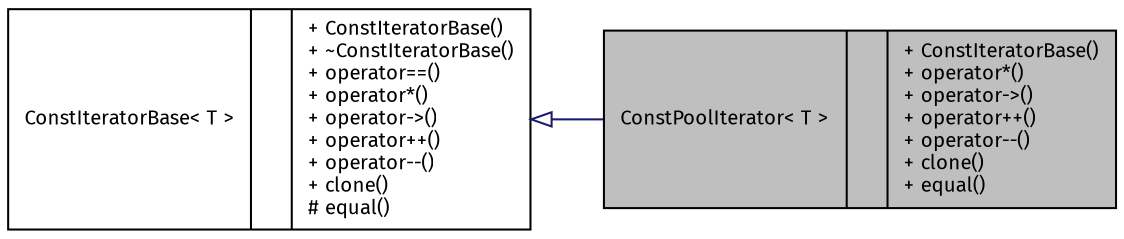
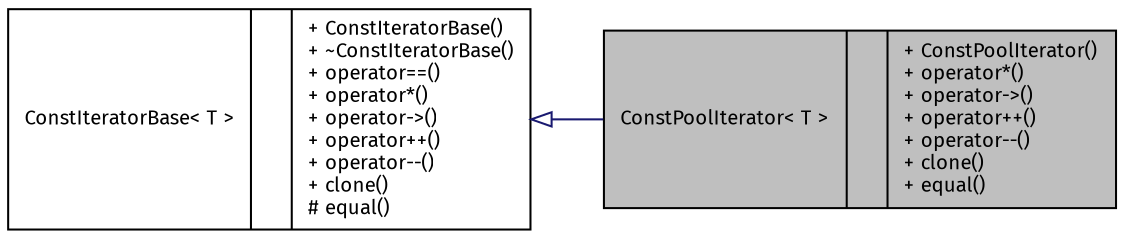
node "ConstPoolIterator< T >": text "+ ConstIteratorBase()" -> "+ ConstPoolIterator()"
